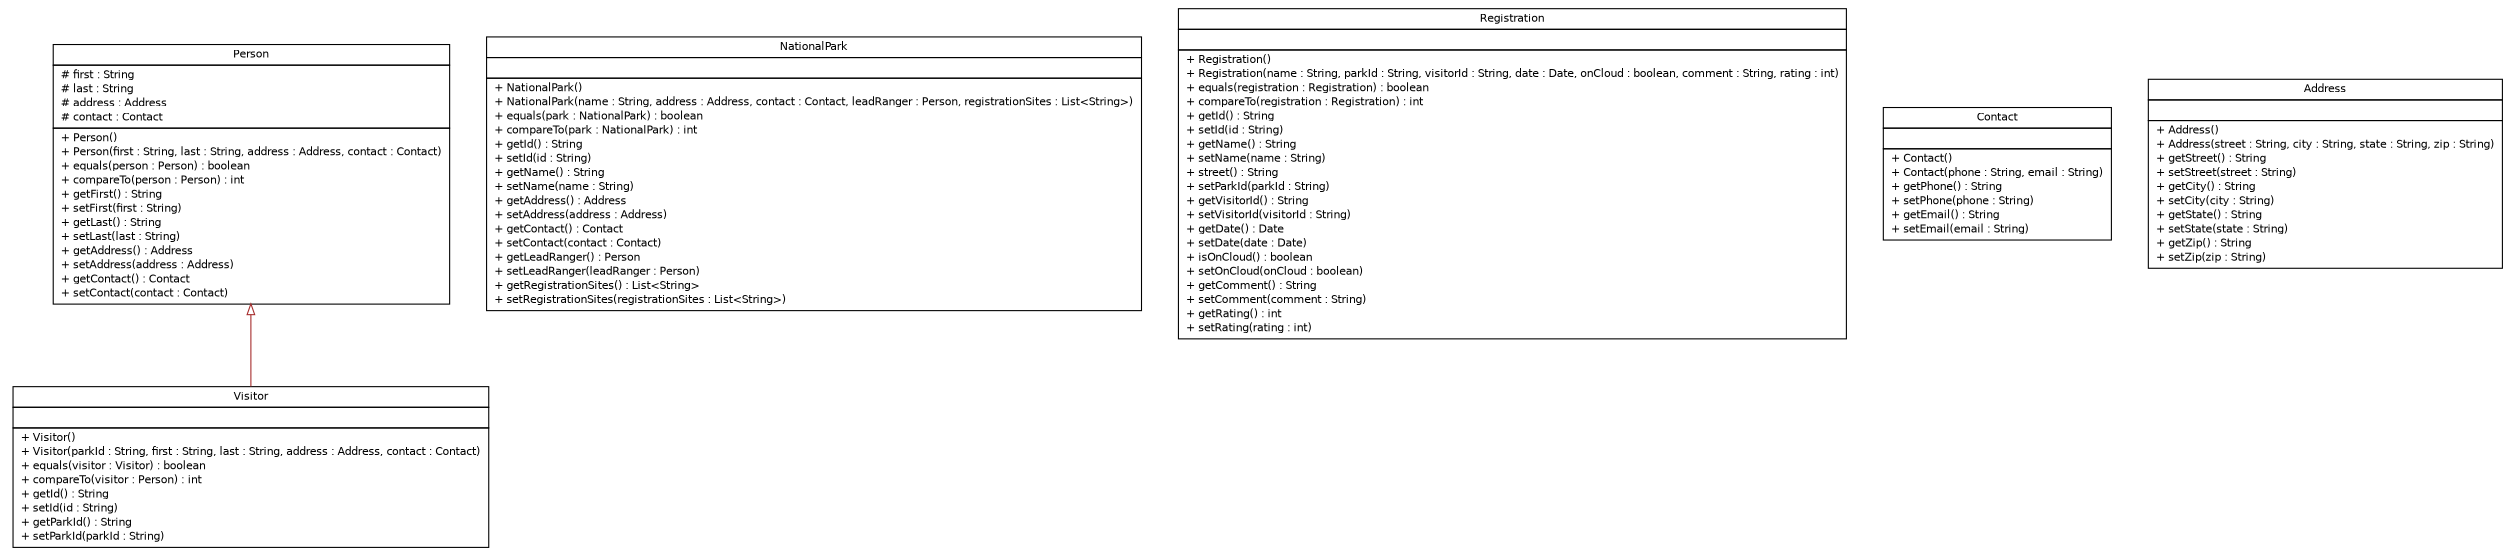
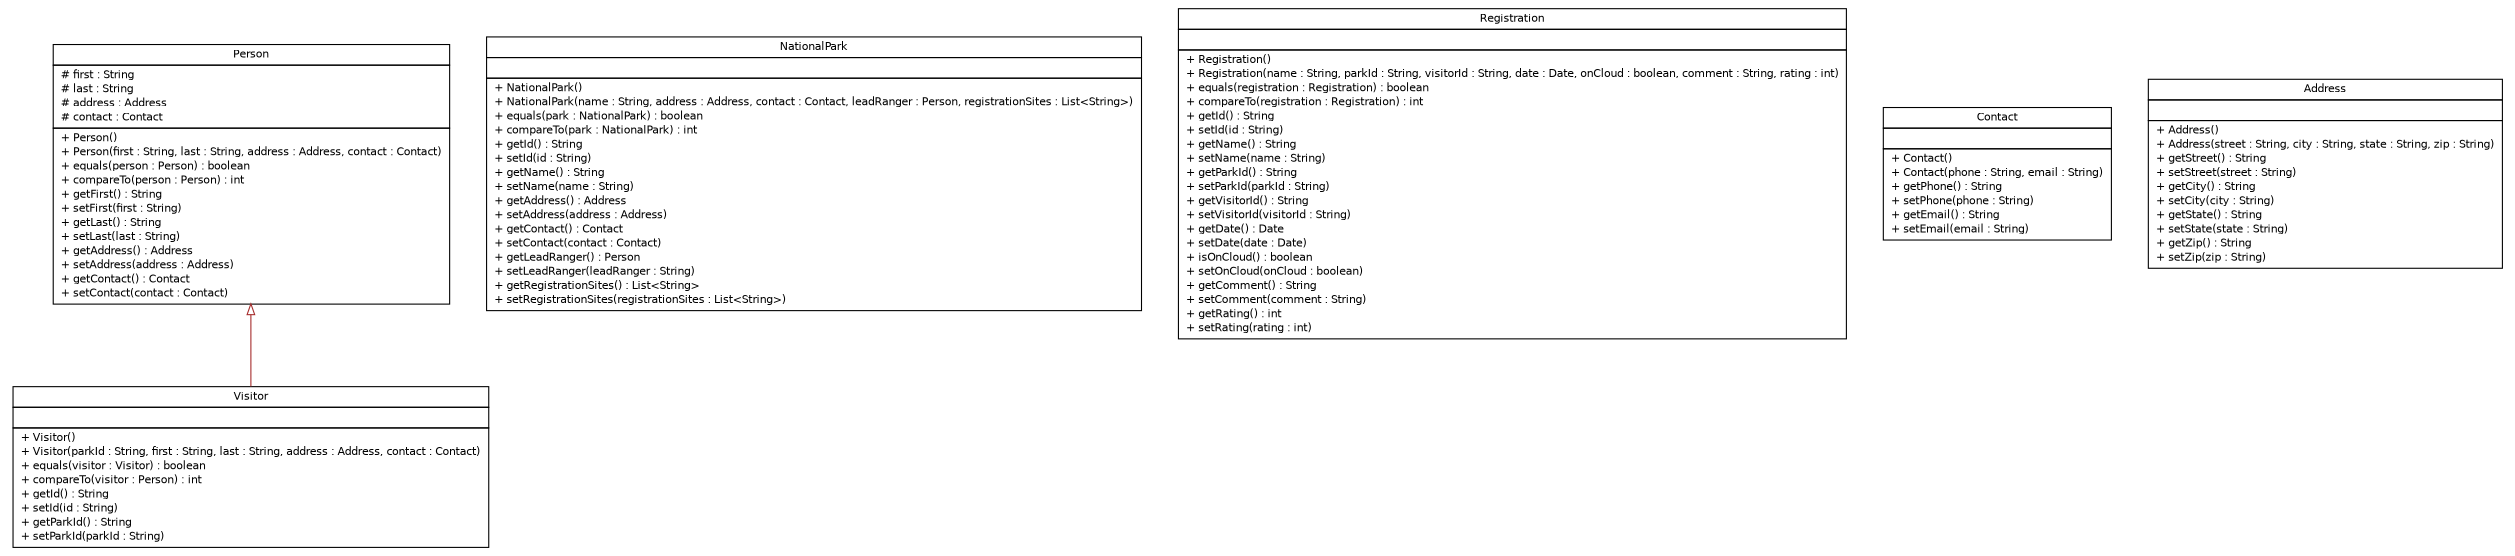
node "Registration": text "+ street() : String" -> "+ getParkId() : String"
node "NationalPark": text "+ setLeadRanger(leadRanger : Person)" -> "+ setLeadRanger(leadRanger : String)"
